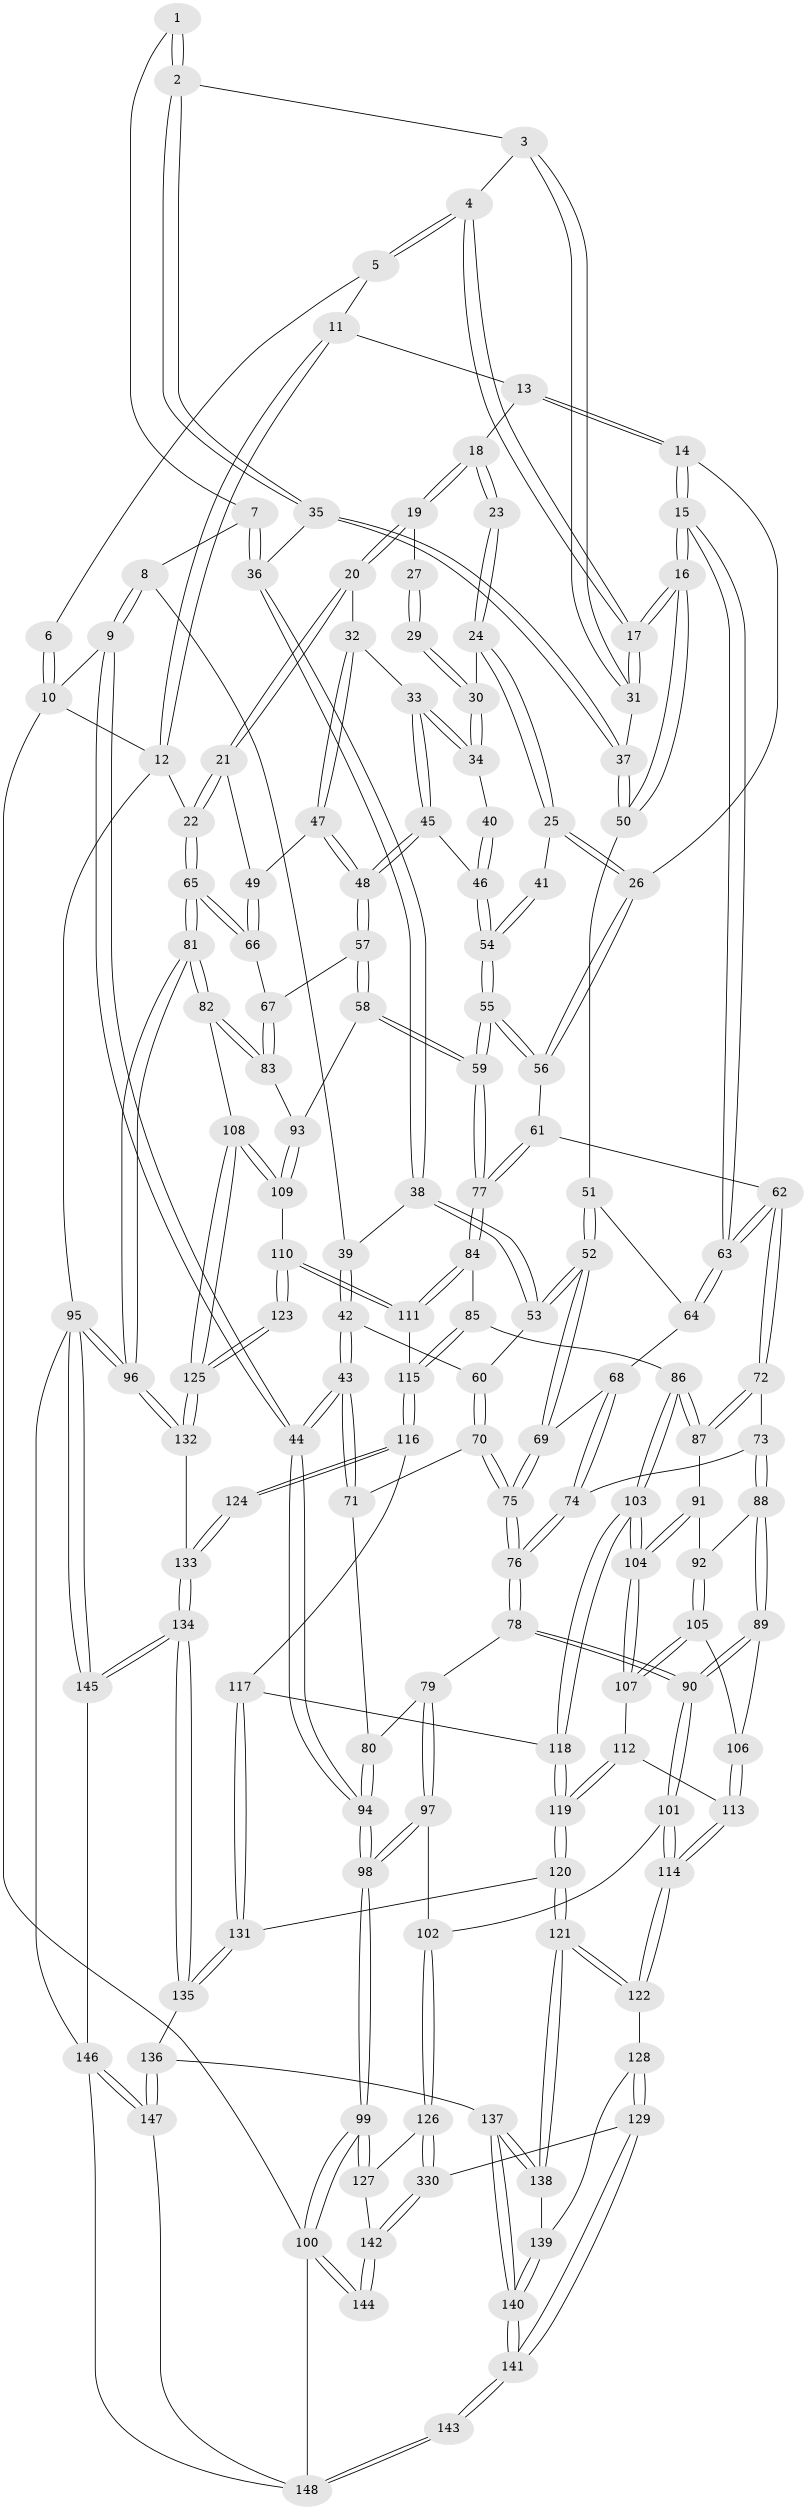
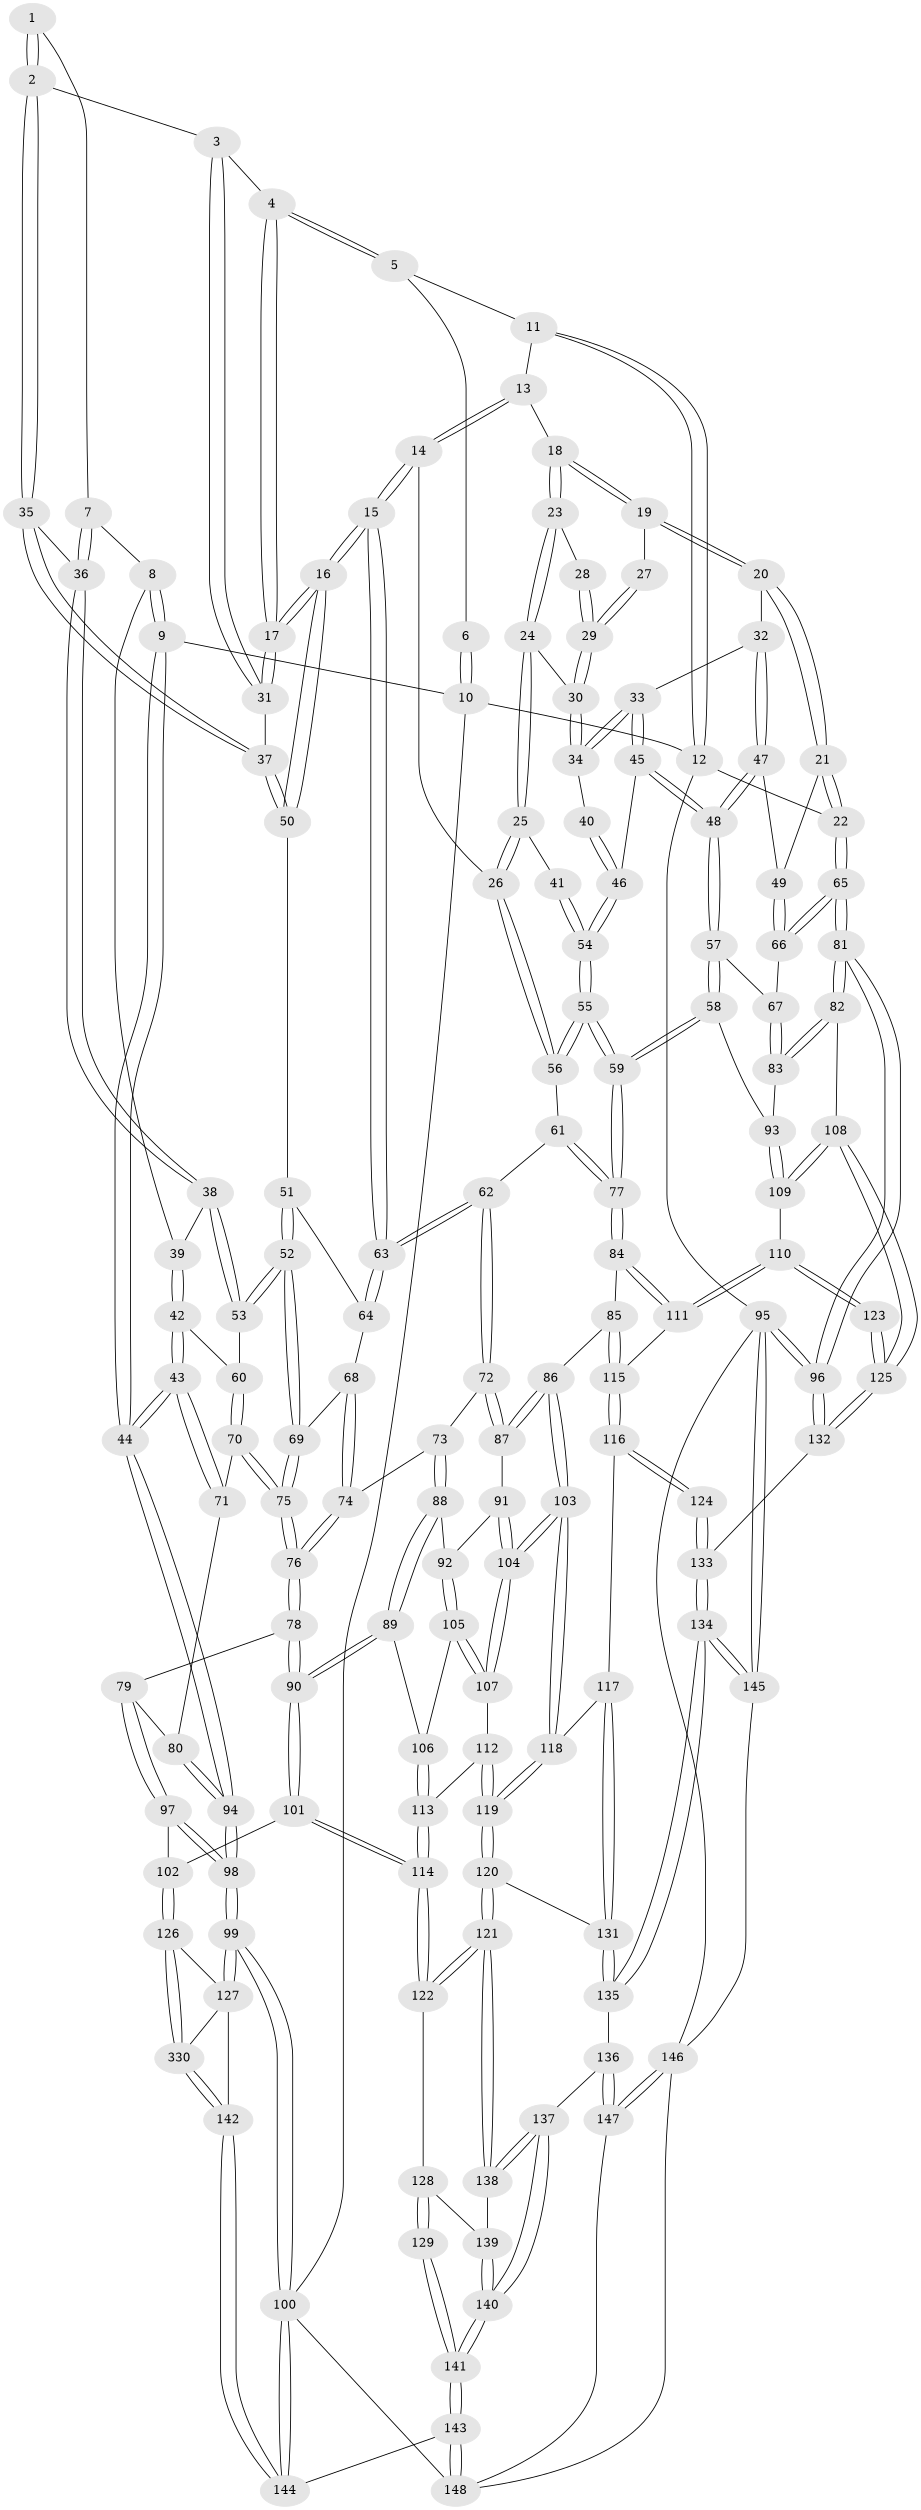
node "28": added
edge "129" -- "330": now "127" -- "330"
edge "143" -- "144": added
